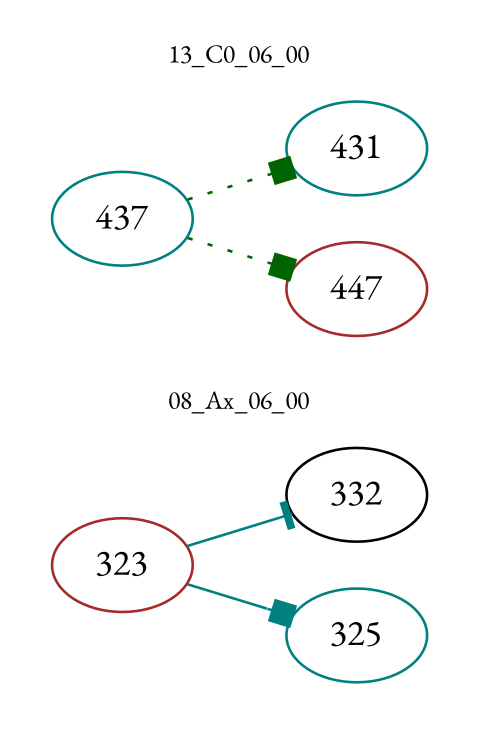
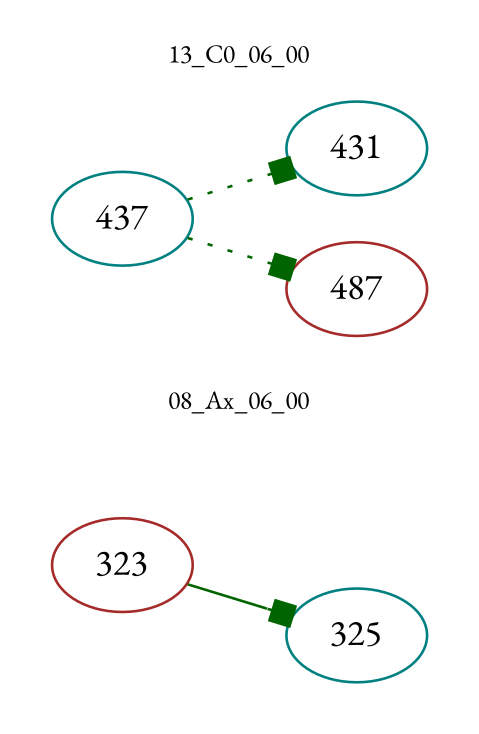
node "447": label "447" -> "487"
node "332": removed
edge "323" -> "325": color teal -> darkgreen
